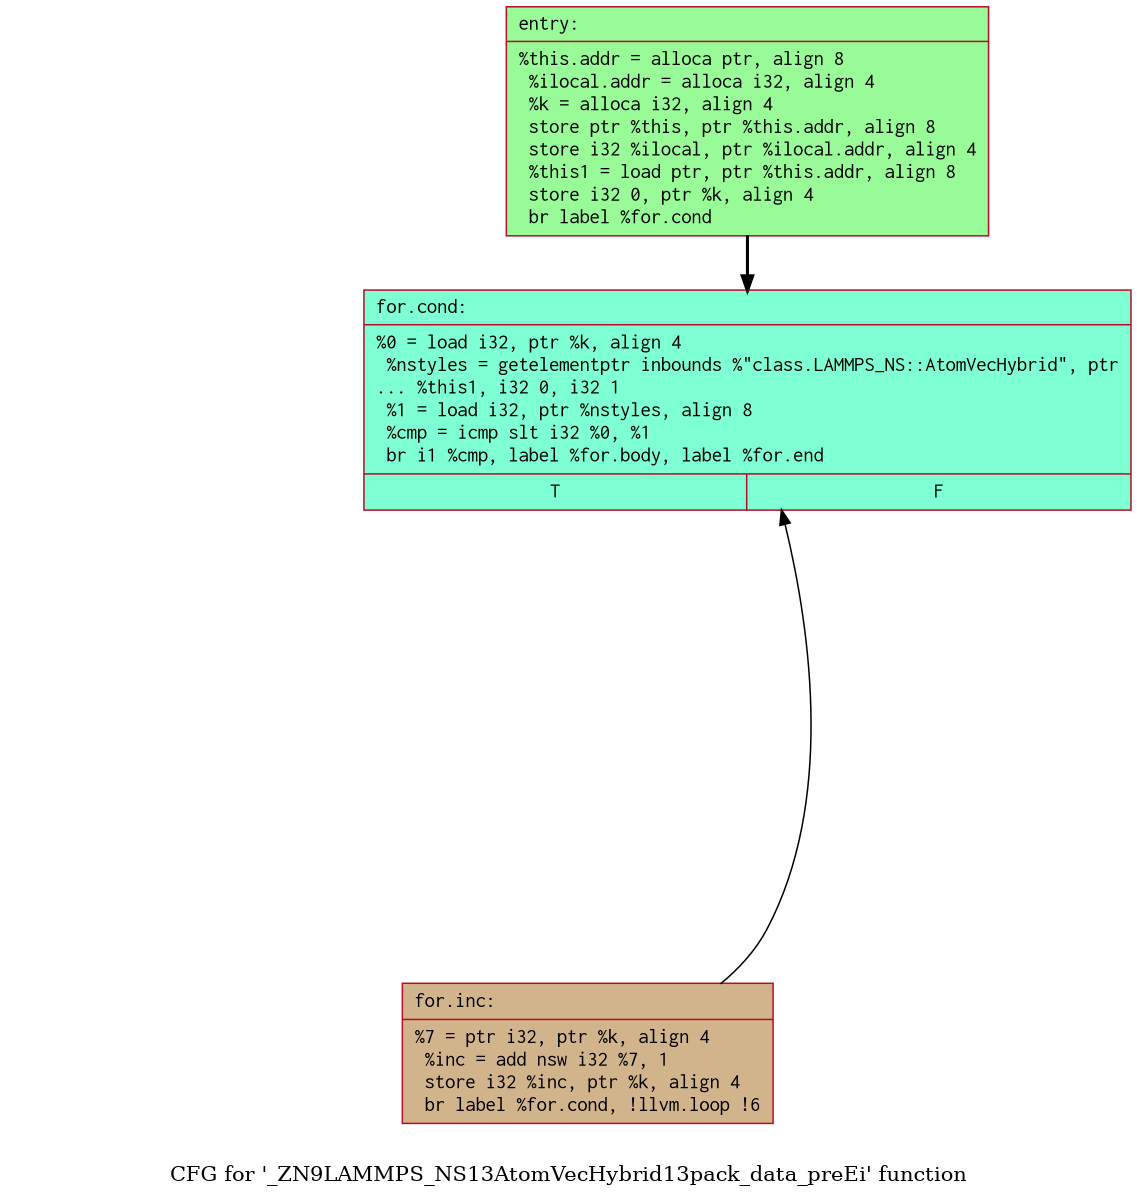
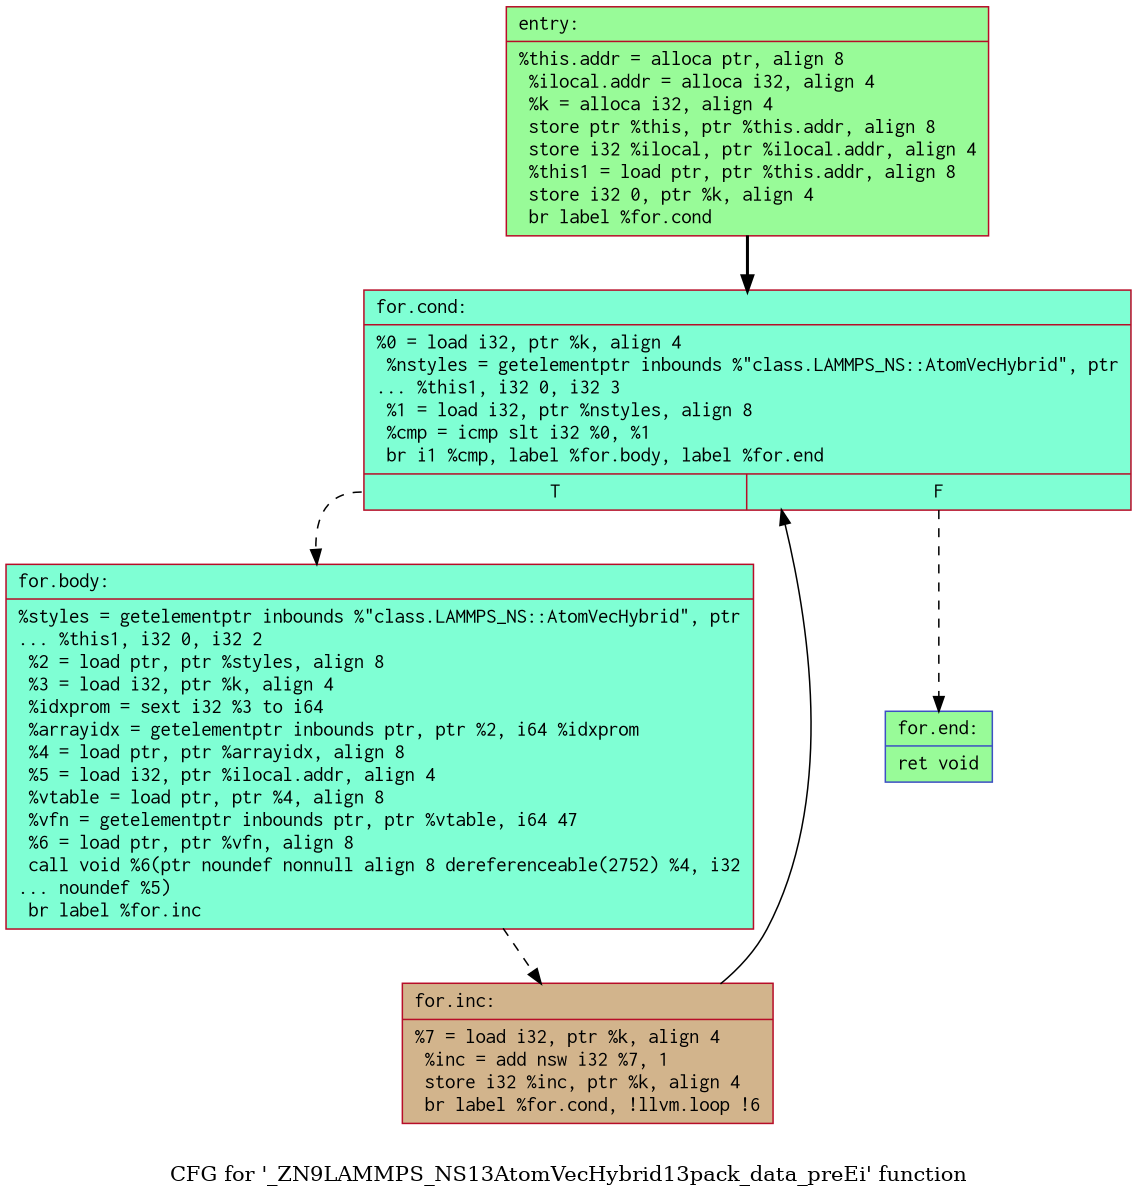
node "for.cond:": text "... %this1, i32 0, i32 1" -> "... %this1, i32 0, i32 3"
node "for.body:": added
node "for.end:": added
node "for.inc:": text "%7 = ptr i32, ptr %k, align 4" -> "%7 = load i32, ptr %k, align 4"
